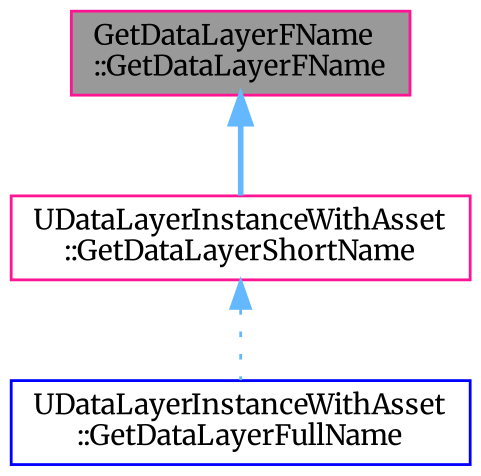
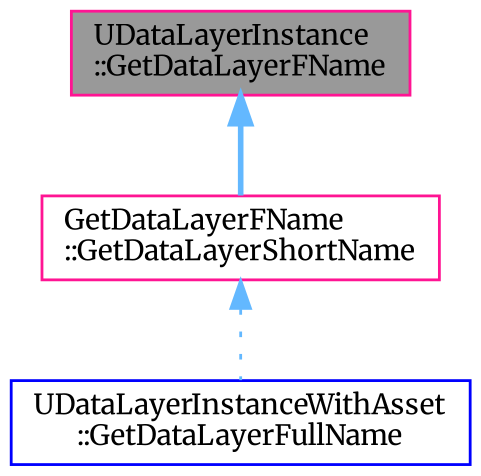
node "GetDataLayerFName ::GetDataLayerFName": label "GetDataLayerFName ::GetDataLayerFName" -> "UDataLayerInstance ::GetDataLayerFName"
node "UDataLayerInstanceWithAsset ::GetDataLayerShortName": label "UDataLayerInstanceWithAsset ::GetDataLayerShortName" -> "GetDataLayerFName ::GetDataLayerShortName"
